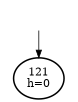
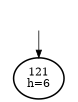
node "121 h=0": label "121 h=0" -> "121 h=6"
